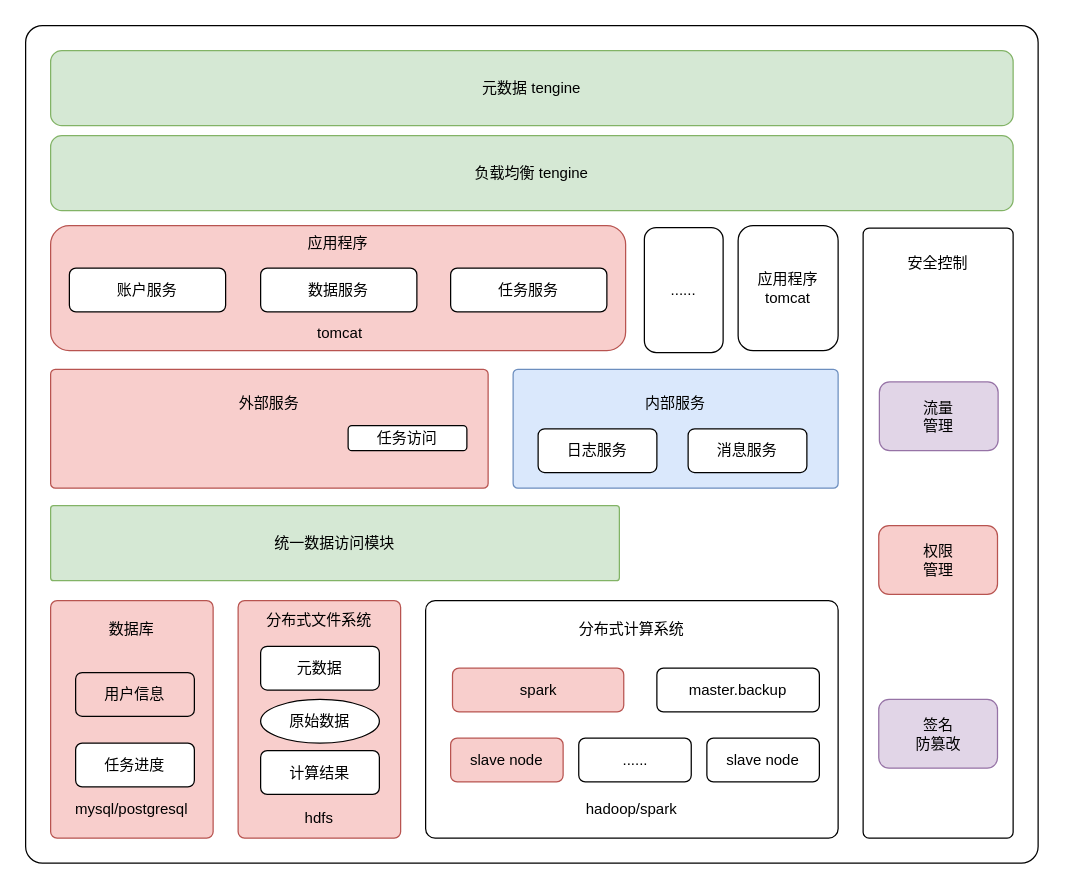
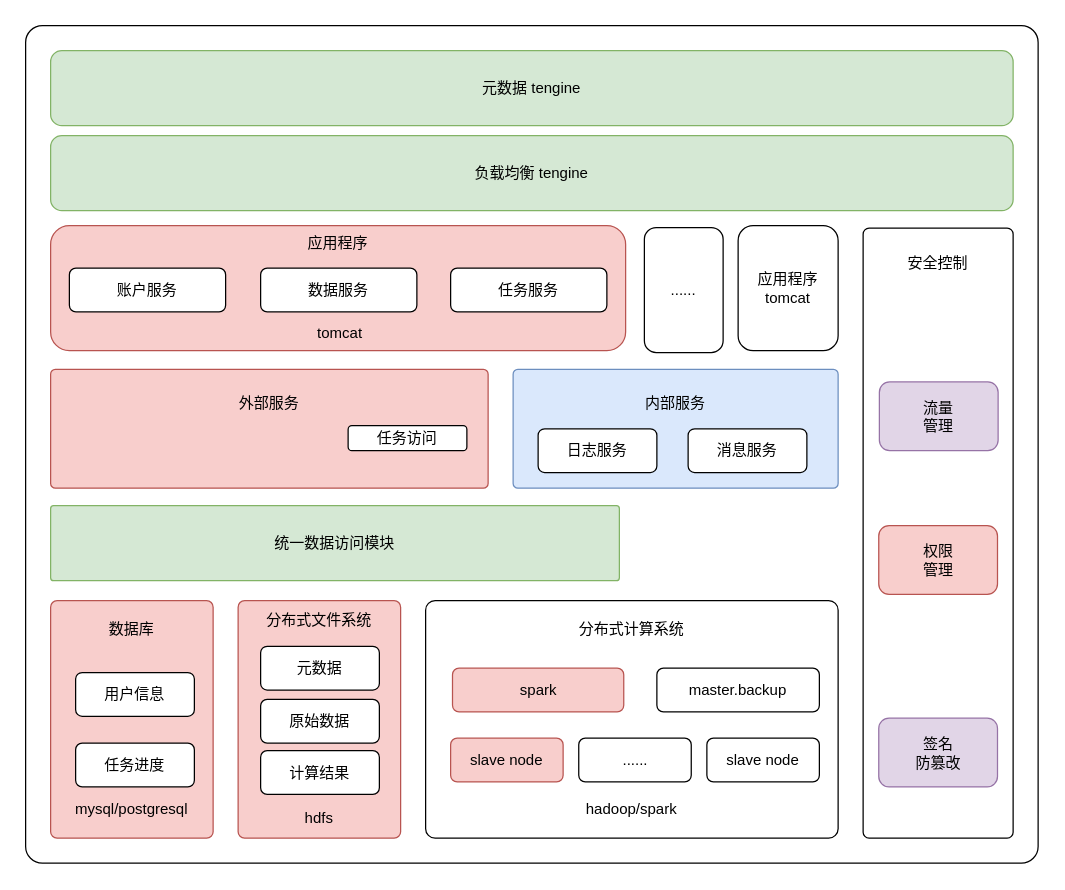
node "用户信息": fillcolor #f8cecc -> #ffffff
node "原始数据": shape ellipse -> rounded rectangle
node "签名 防篡改": moved (938, 734) -> (938, 753)
